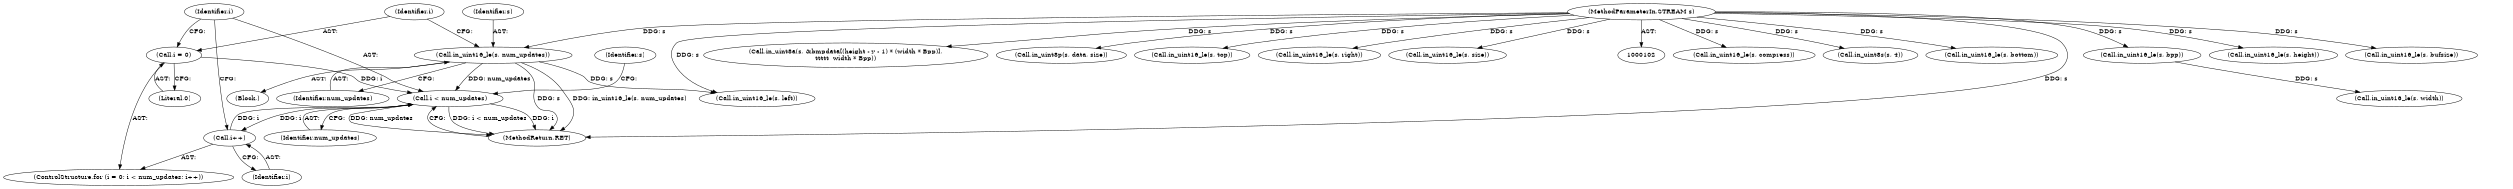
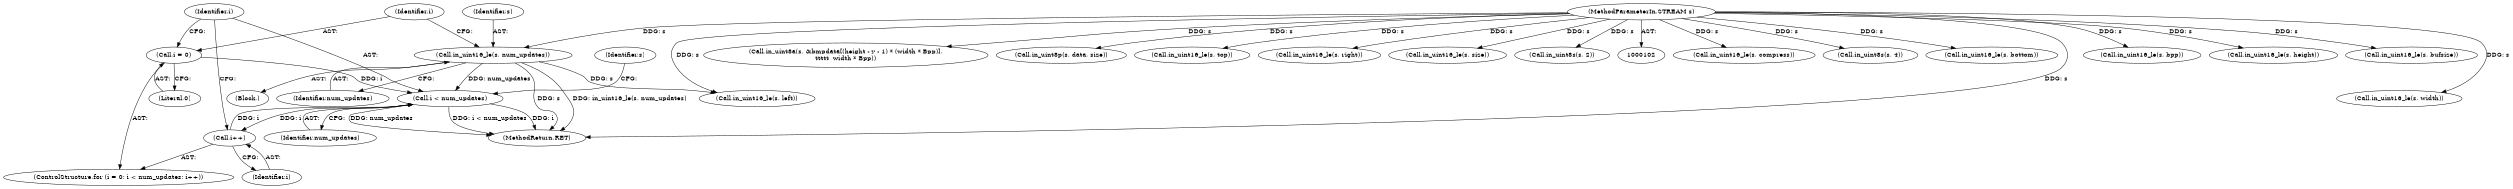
node "(Call,in_uint8s(s, 2))": added
edge "(Call,in_uint16_le(s, bpp))" -> "(Call,in_uint16_le(s, width))": now "(MethodParameterIn,STREAM s)" -> "(Call,in_uint16_le(s, width))"
edge "(MethodReturn,RET)" -> "(Call,i < num_updates)": removed, label "CFG:"
